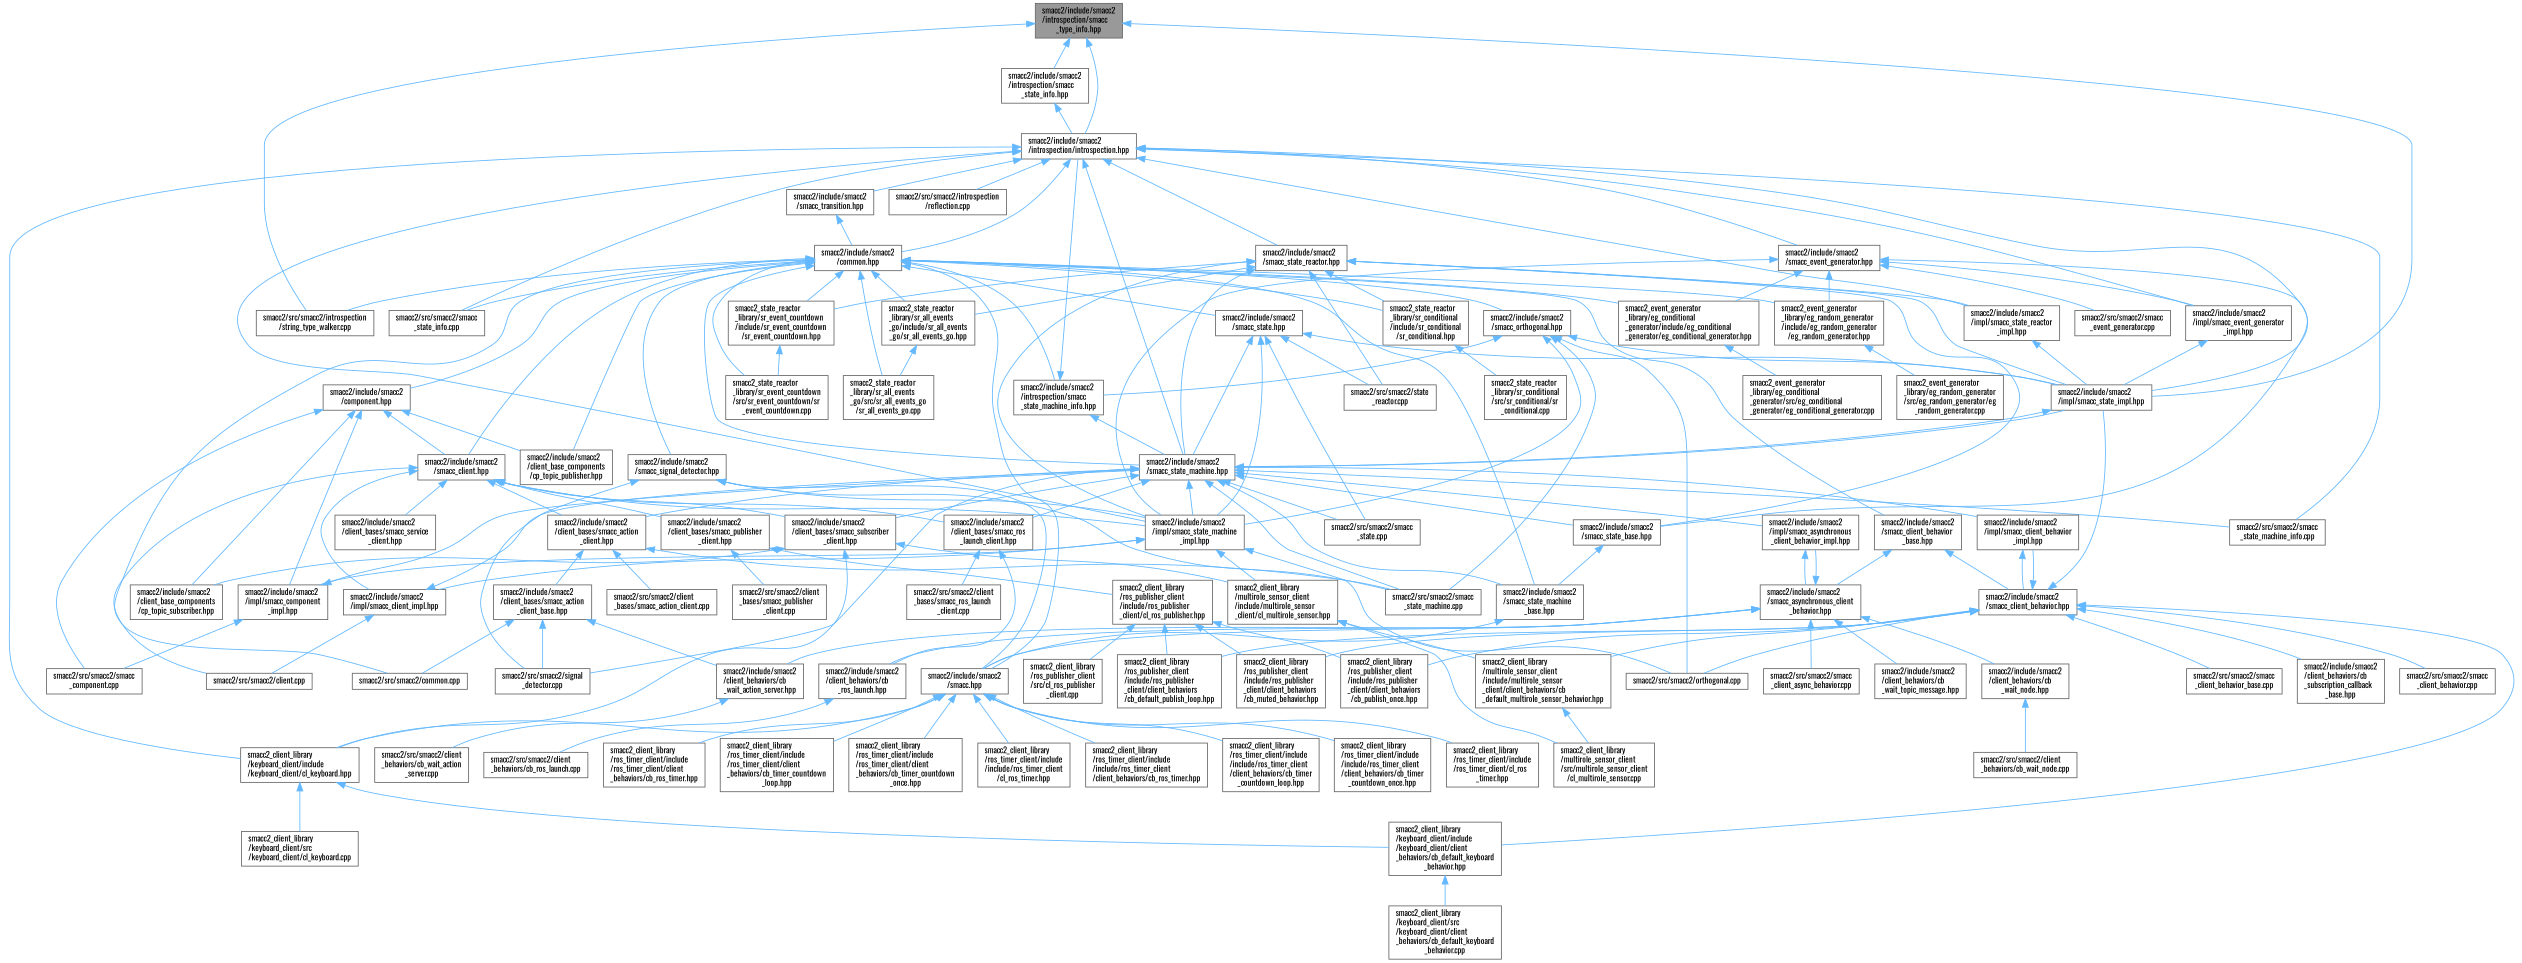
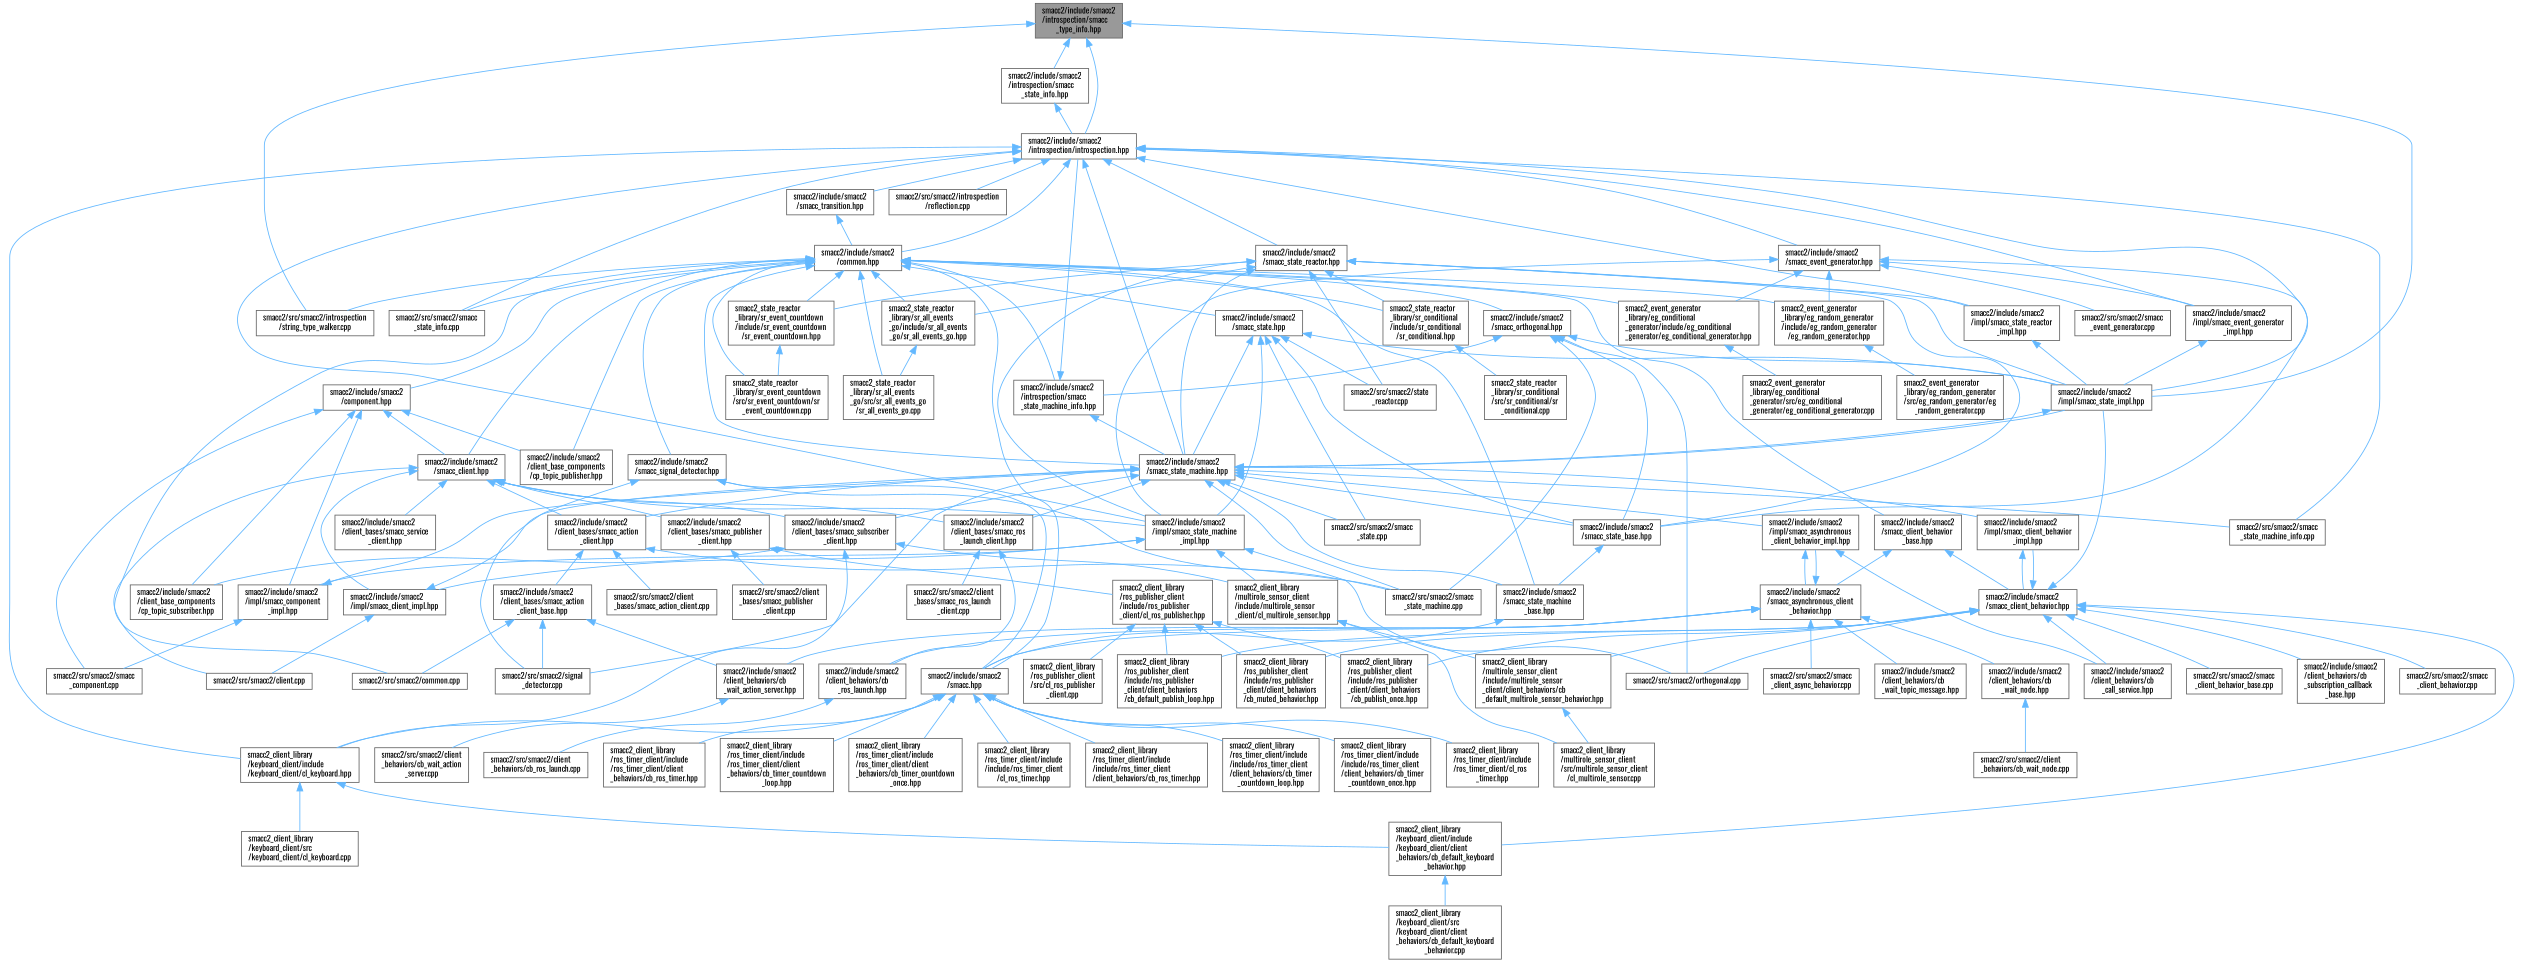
edge "smacc2/include/smacc2 /impl/smacc_state_machine _impl.hpp" -> "smacc2/include/smacc2 /smacc_orthogonal.hpp": now "smacc2/include/smacc2 /smacc_state_base.hpp" -> "smacc2/include/smacc2 /smacc_orthogonal.hpp"
edge "smacc2/include/smacc2 /smacc_state_base.hpp" -> "smacc2/include/smacc2 /smacc_state.hpp": added
edge "smacc2/include/smacc2 /impl/smacc_state_machine _impl.hpp" -> "smacc2/include/smacc2 /smacc_signal_detector.hpp": removed
edge "smacc2/include/smacc2 /impl/smacc_state_machine _impl.hpp" -> "smacc2/include/smacc2 /smacc_state_machine.hpp": removed
node "smacc2/include/smacc2 /client_behaviors/cb _call_service.hpp": added
